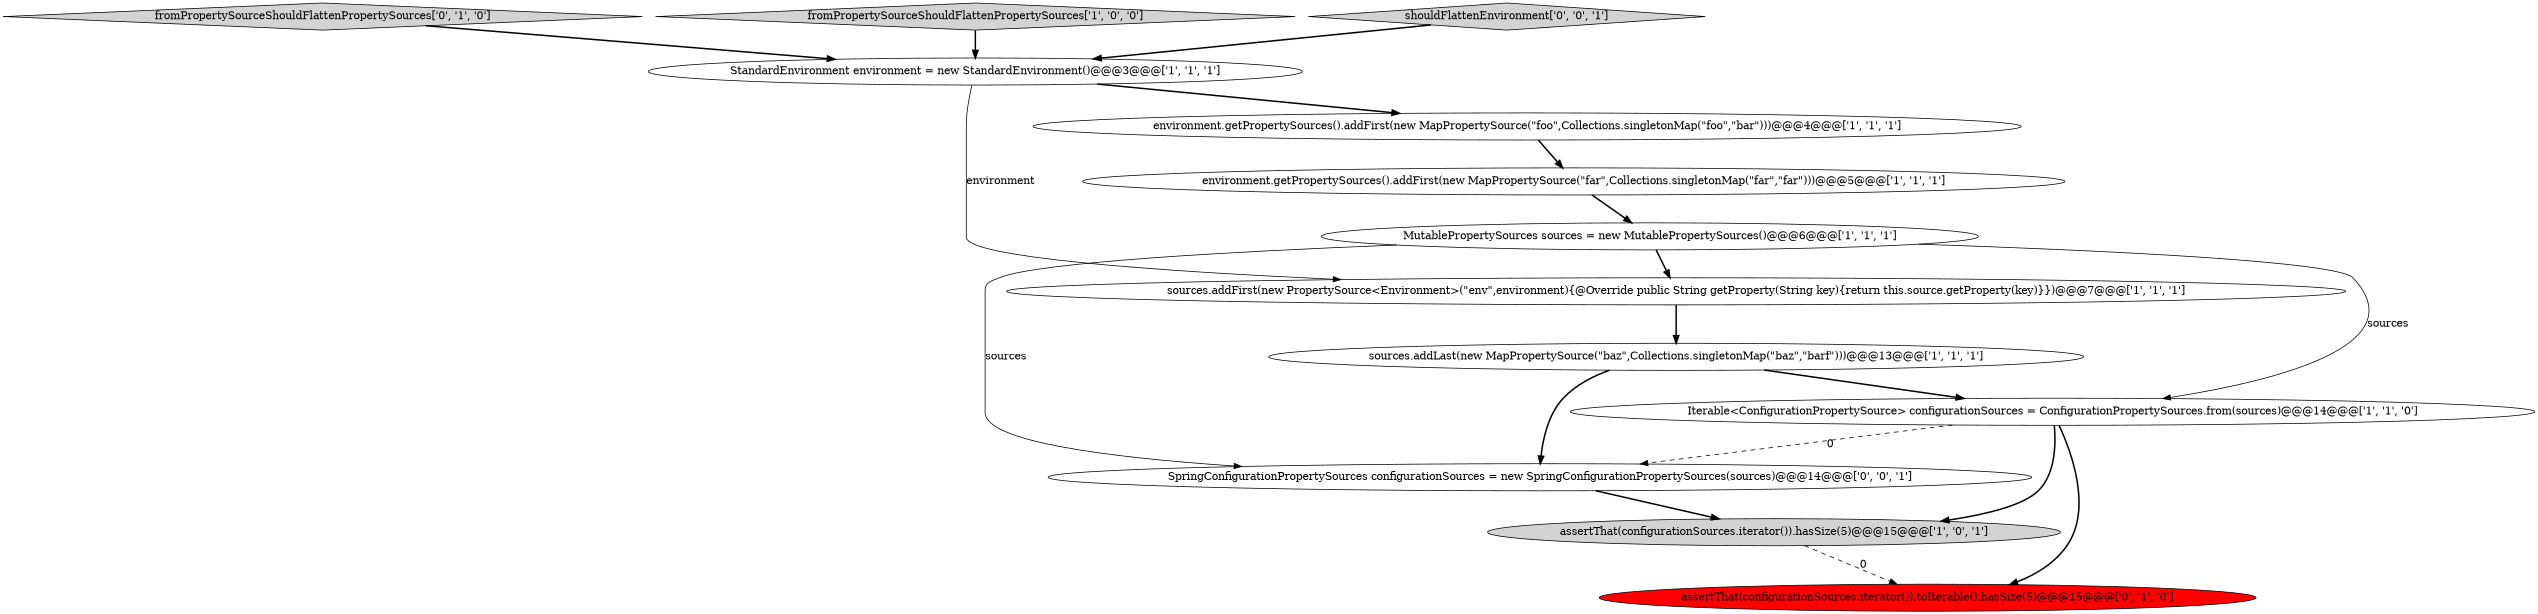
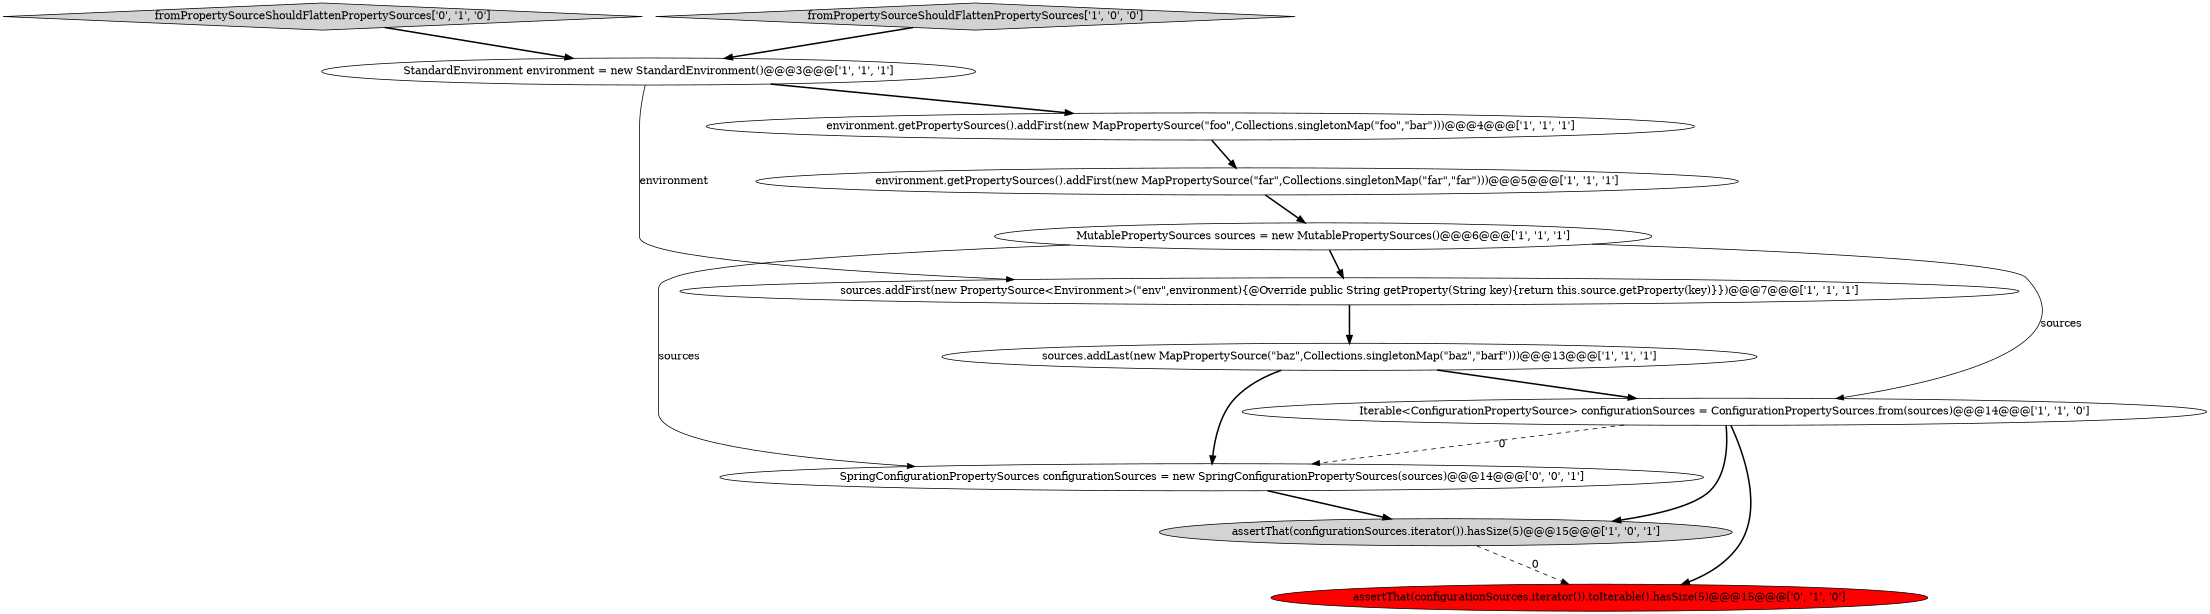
node "shouldFlattenEnvironment['0', '0', '1']": removed
